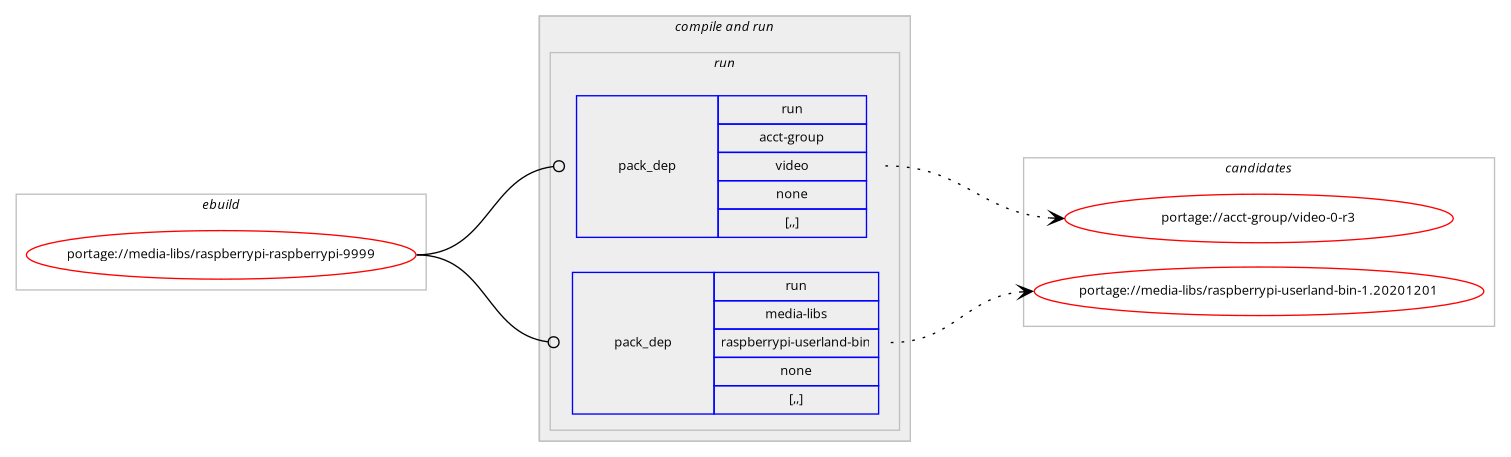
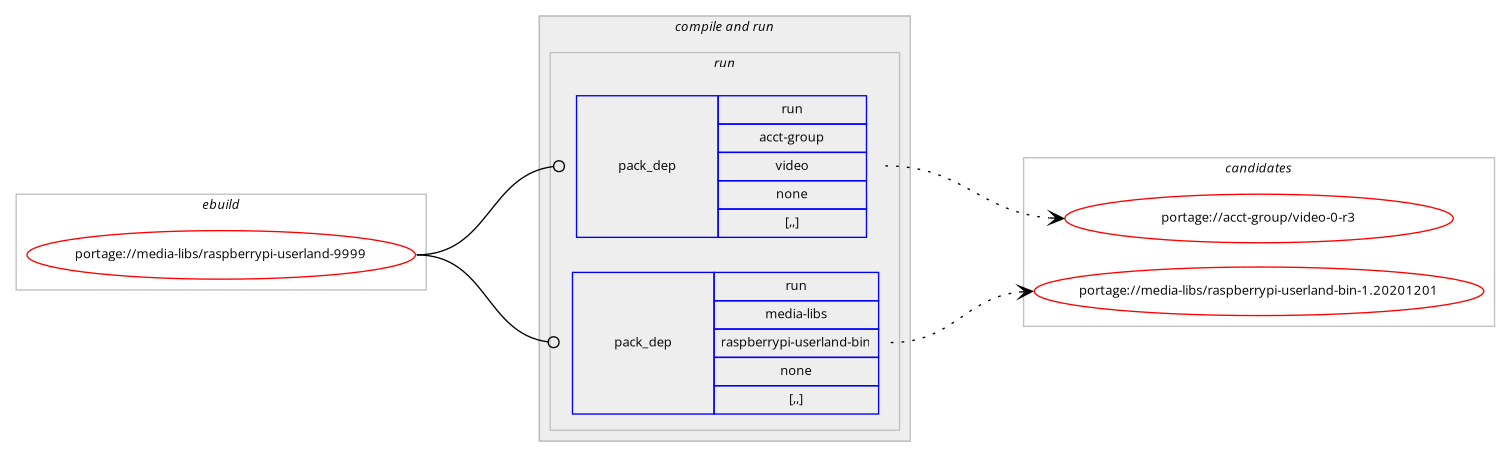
node "portage://media-libs/raspberrypi-raspberrypi-9999": label "portage://media-libs/raspberrypi-raspberrypi-9999" -> "portage://media-libs/raspberrypi-userland-9999"
